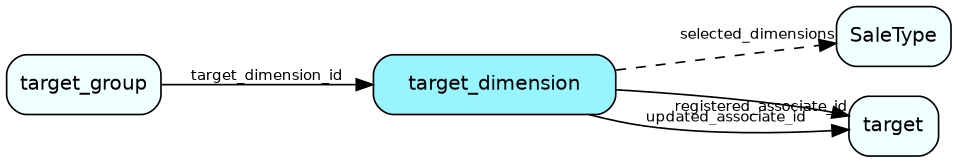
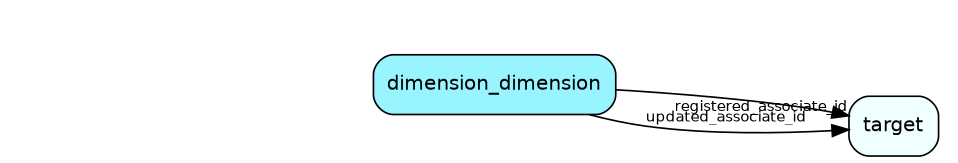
node "SaleType": removed
node "target_group": removed
node "target_dimension": label "target_dimension" -> "dimension_dimension"
